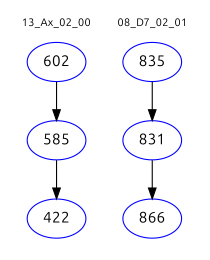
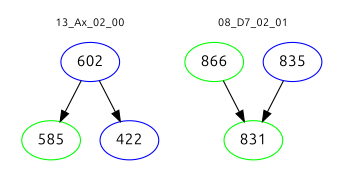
node "585": color blue -> green
node "831": color blue -> green
edge "585" -> "422": now "602" -> "422"
edge "831" -> "866": reversed
node "866": color blue -> green
